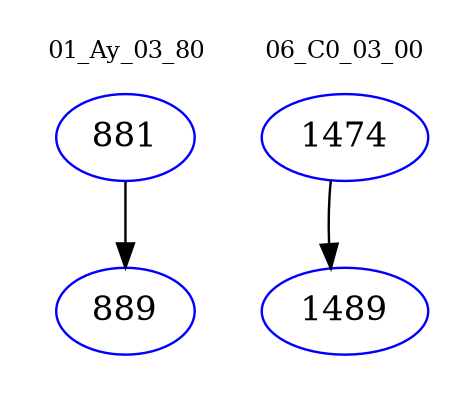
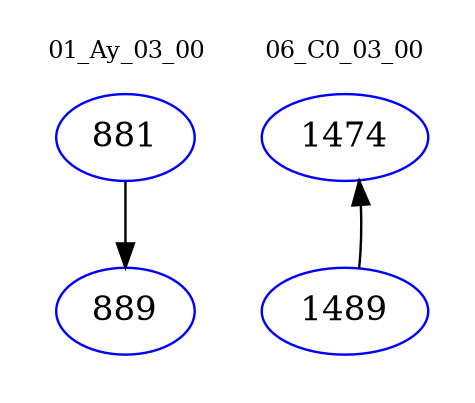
cluster "01_Ay_03_80": label "01_Ay_03_80" -> "01_Ay_03_00"
edge "1474" -> "1489": reversed
